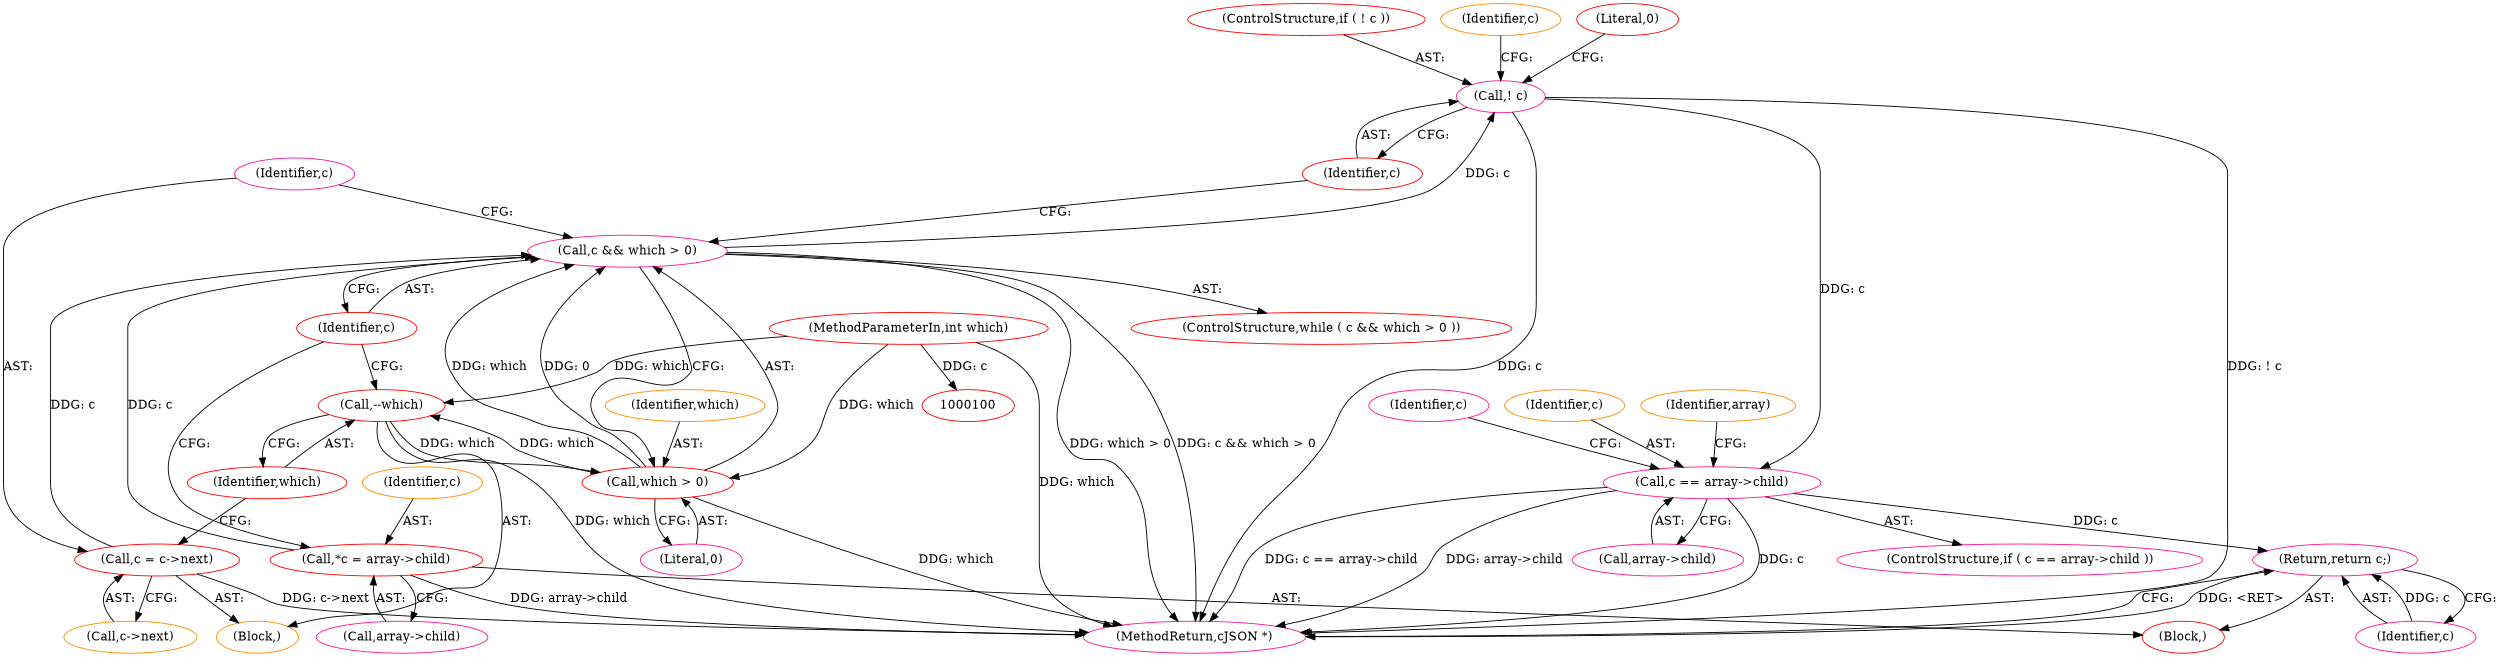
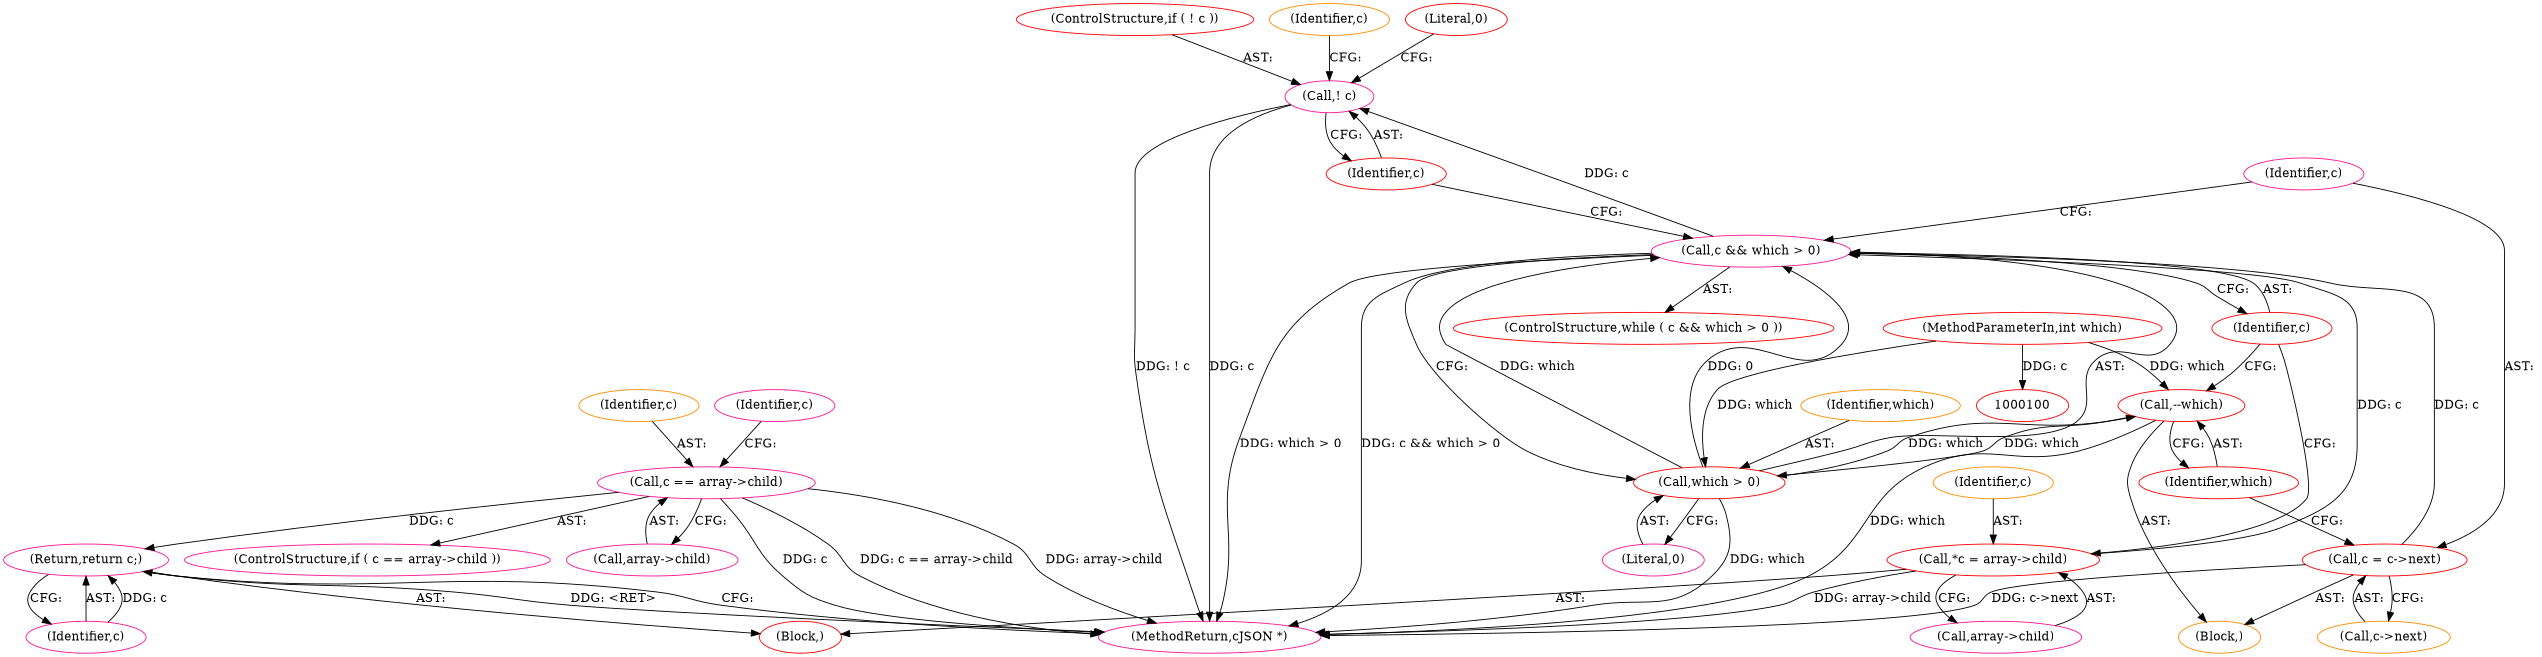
edge "(Call,! c)" -> "(Call,c == array->child)": removed, label "DDG: c"
node "(Identifier,array)": removed
edge "(MethodParameterIn,int which)" -> "(MethodReturn,cJSON *)": removed, label "DDG: which"
